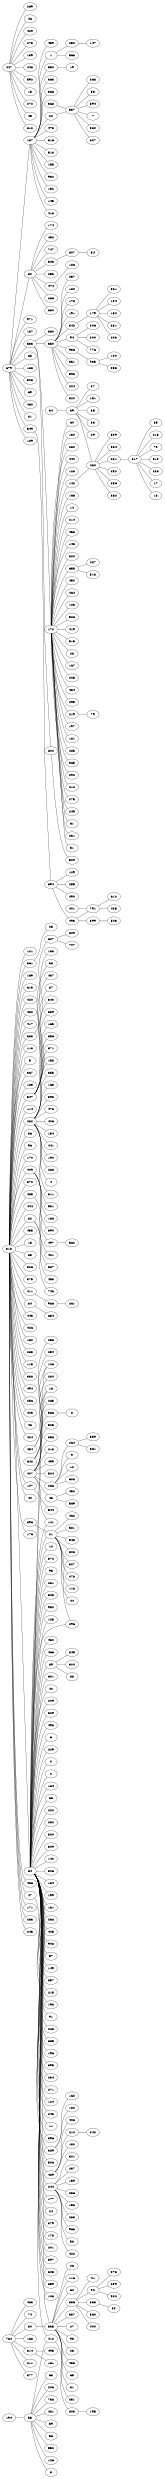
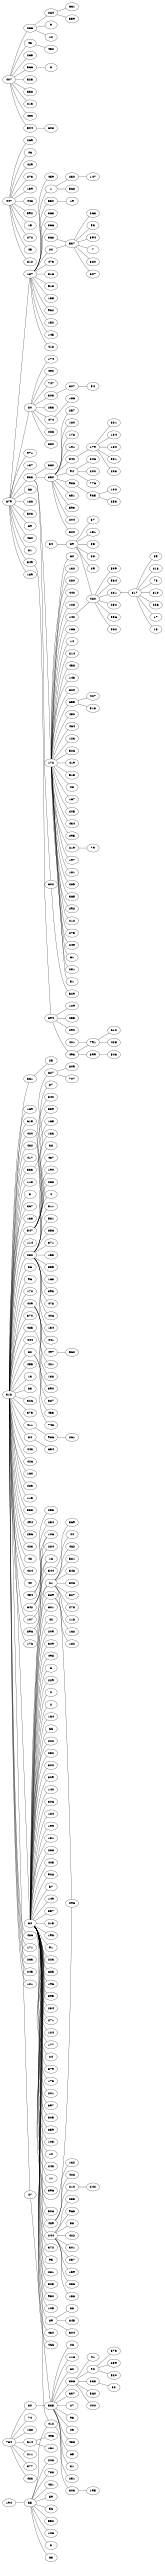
edge "608" -- "266": now "608" -- "504"
edge "43" -- "569": now "544" -- "569"
node "141": removed
